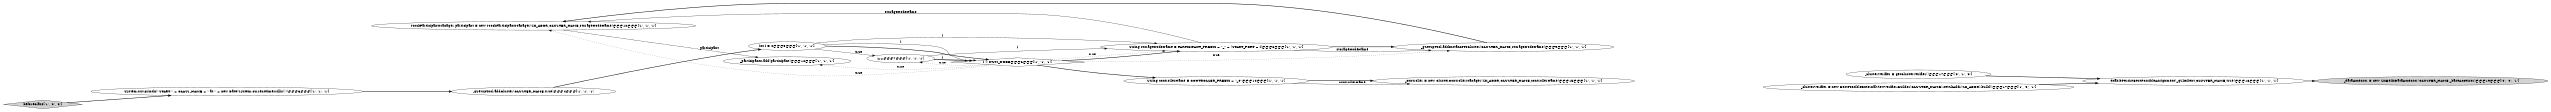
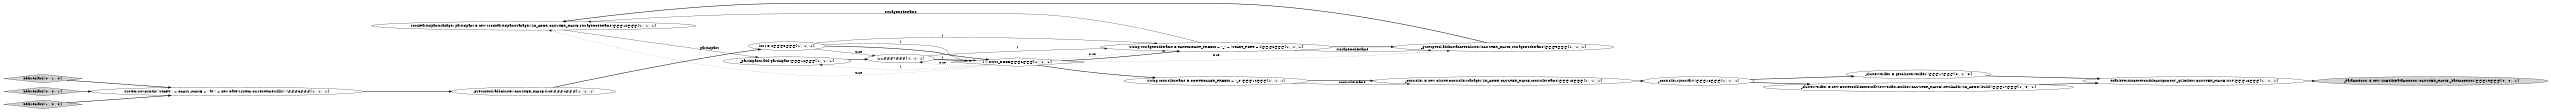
edge "_participants.add(participant)@@@12@@@['1', '1', '1']" -> "i++@@@7@@@['1', '1', '1']": added
edge "i < NUM_NODE@@@6@@@['1', '1', '1']" -> "_participants.add(participant)@@@12@@@['1', '1', '1']": label "true" -> "i"
node "beforeClass['0', '1', '0']": added
node "_controller.syncStart()@@@16@@@['1', '1', '1']": added
node "beforeClass['0', '0', '1']": added
